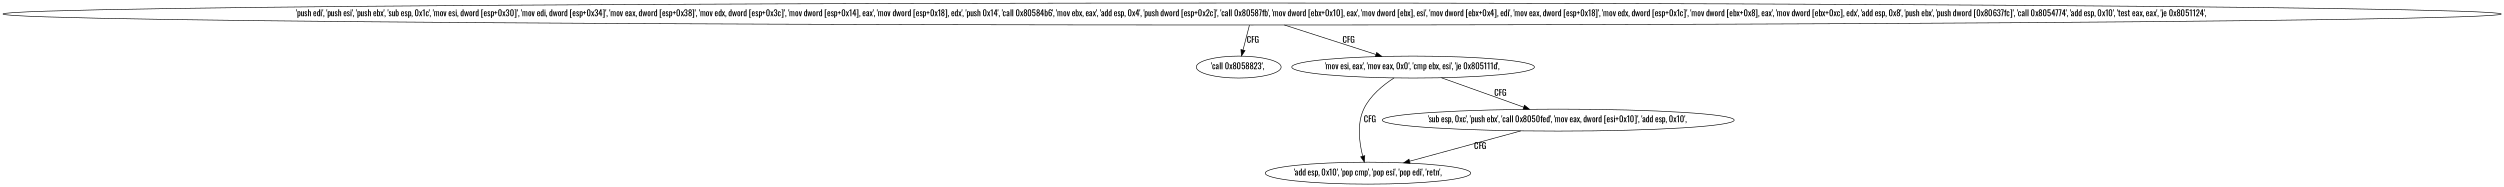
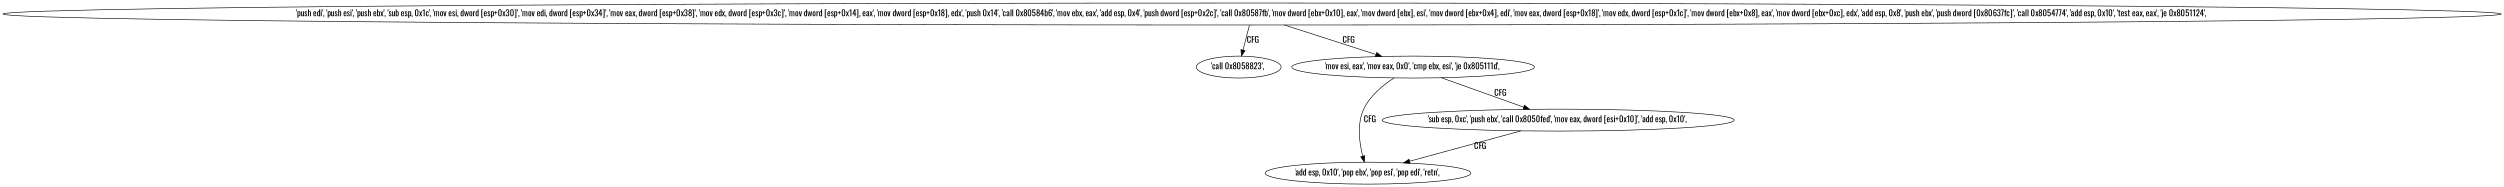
node "'add esp, 0x10', 'pop cmp', 'pop esi', 'pop edi', 'retn',": label "'add esp, 0x10', 'pop cmp', 'pop esi', 'pop edi', 'retn'," -> "'add esp, 0x10', 'pop ebx', 'pop esi', 'pop edi', 'retn',"
